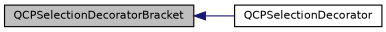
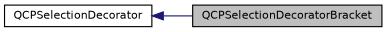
edge "QCPSelectionDecorator" -> "QCPSelectionDecoratorBracket": reversed
